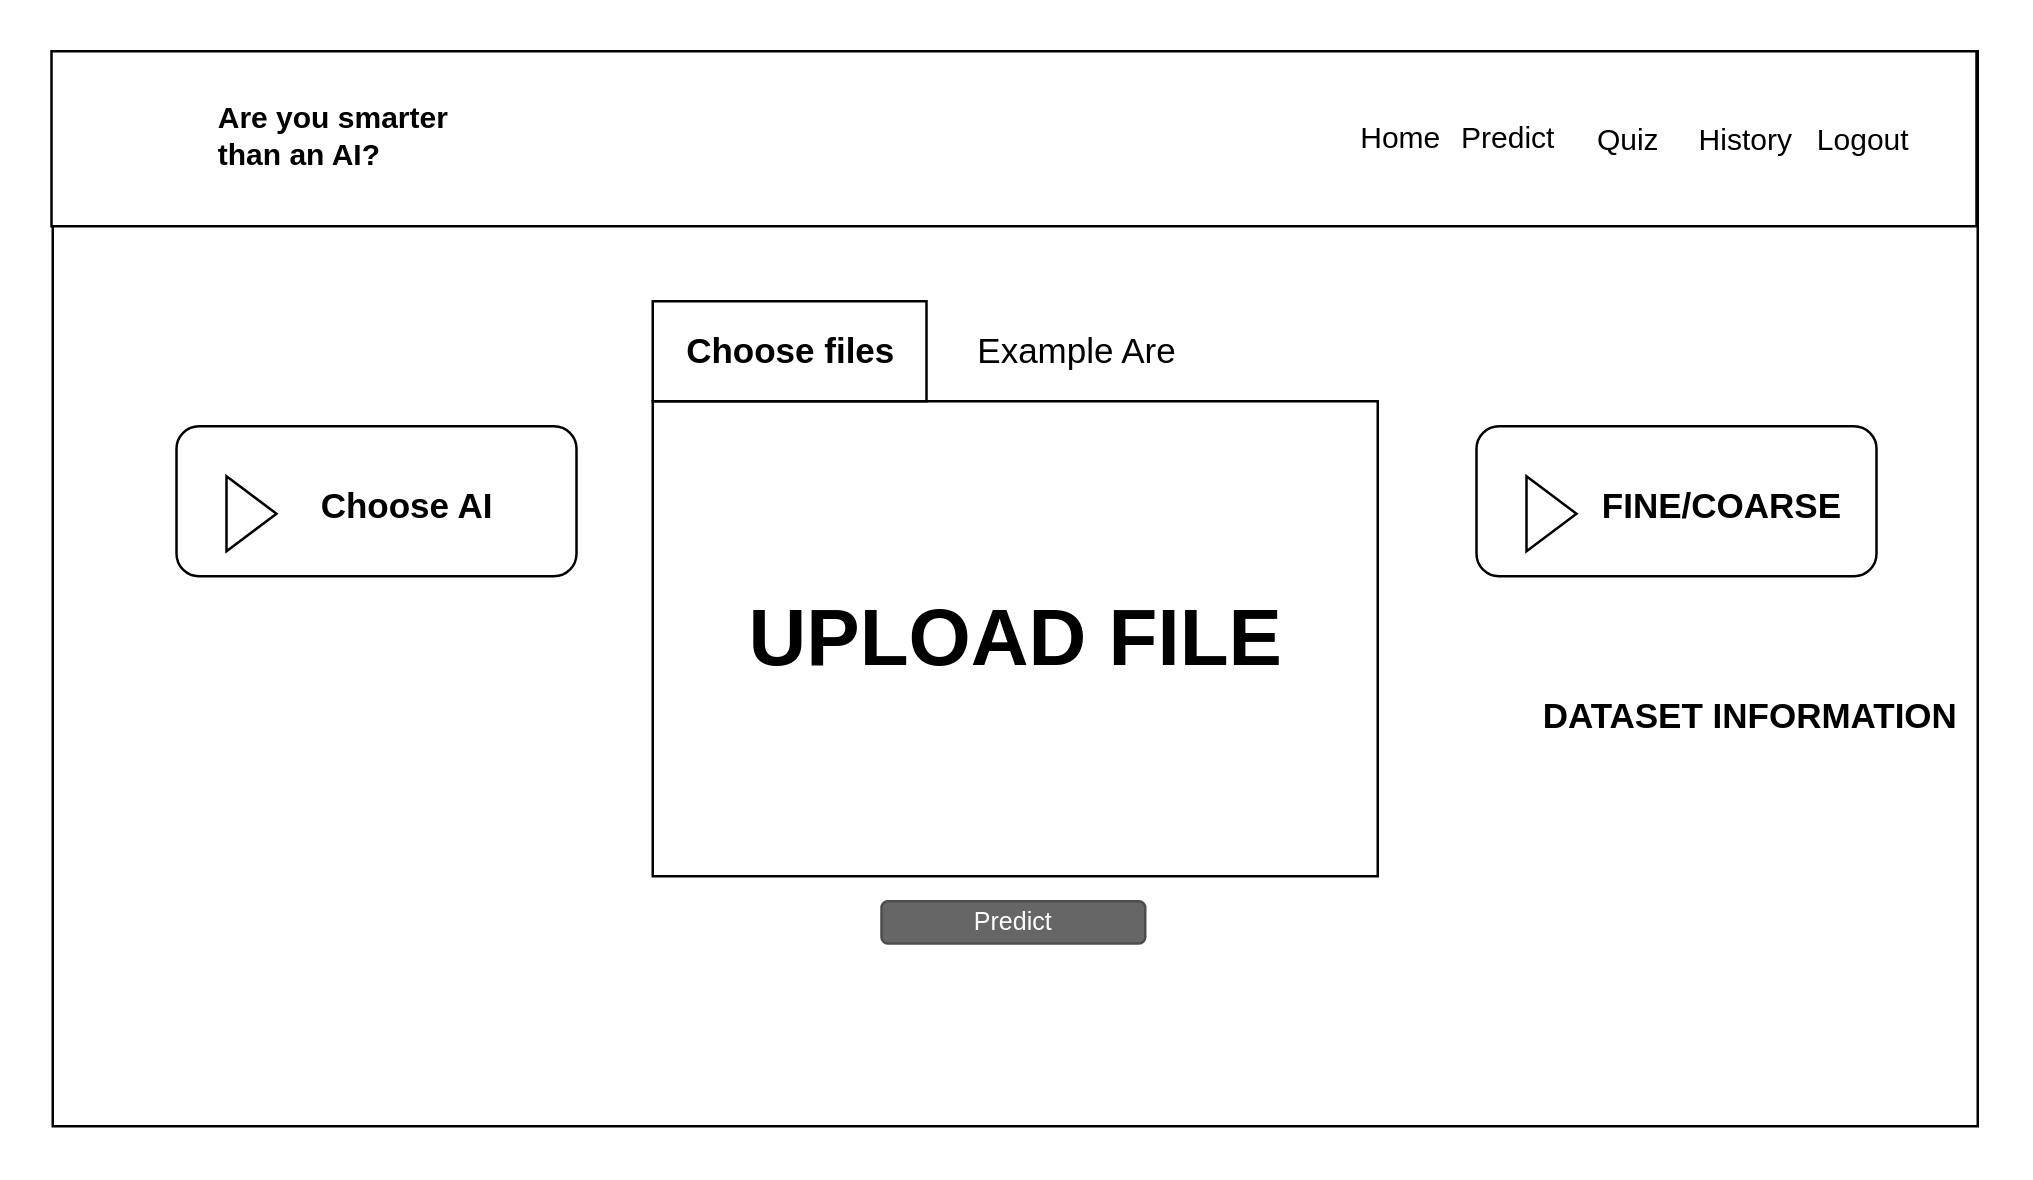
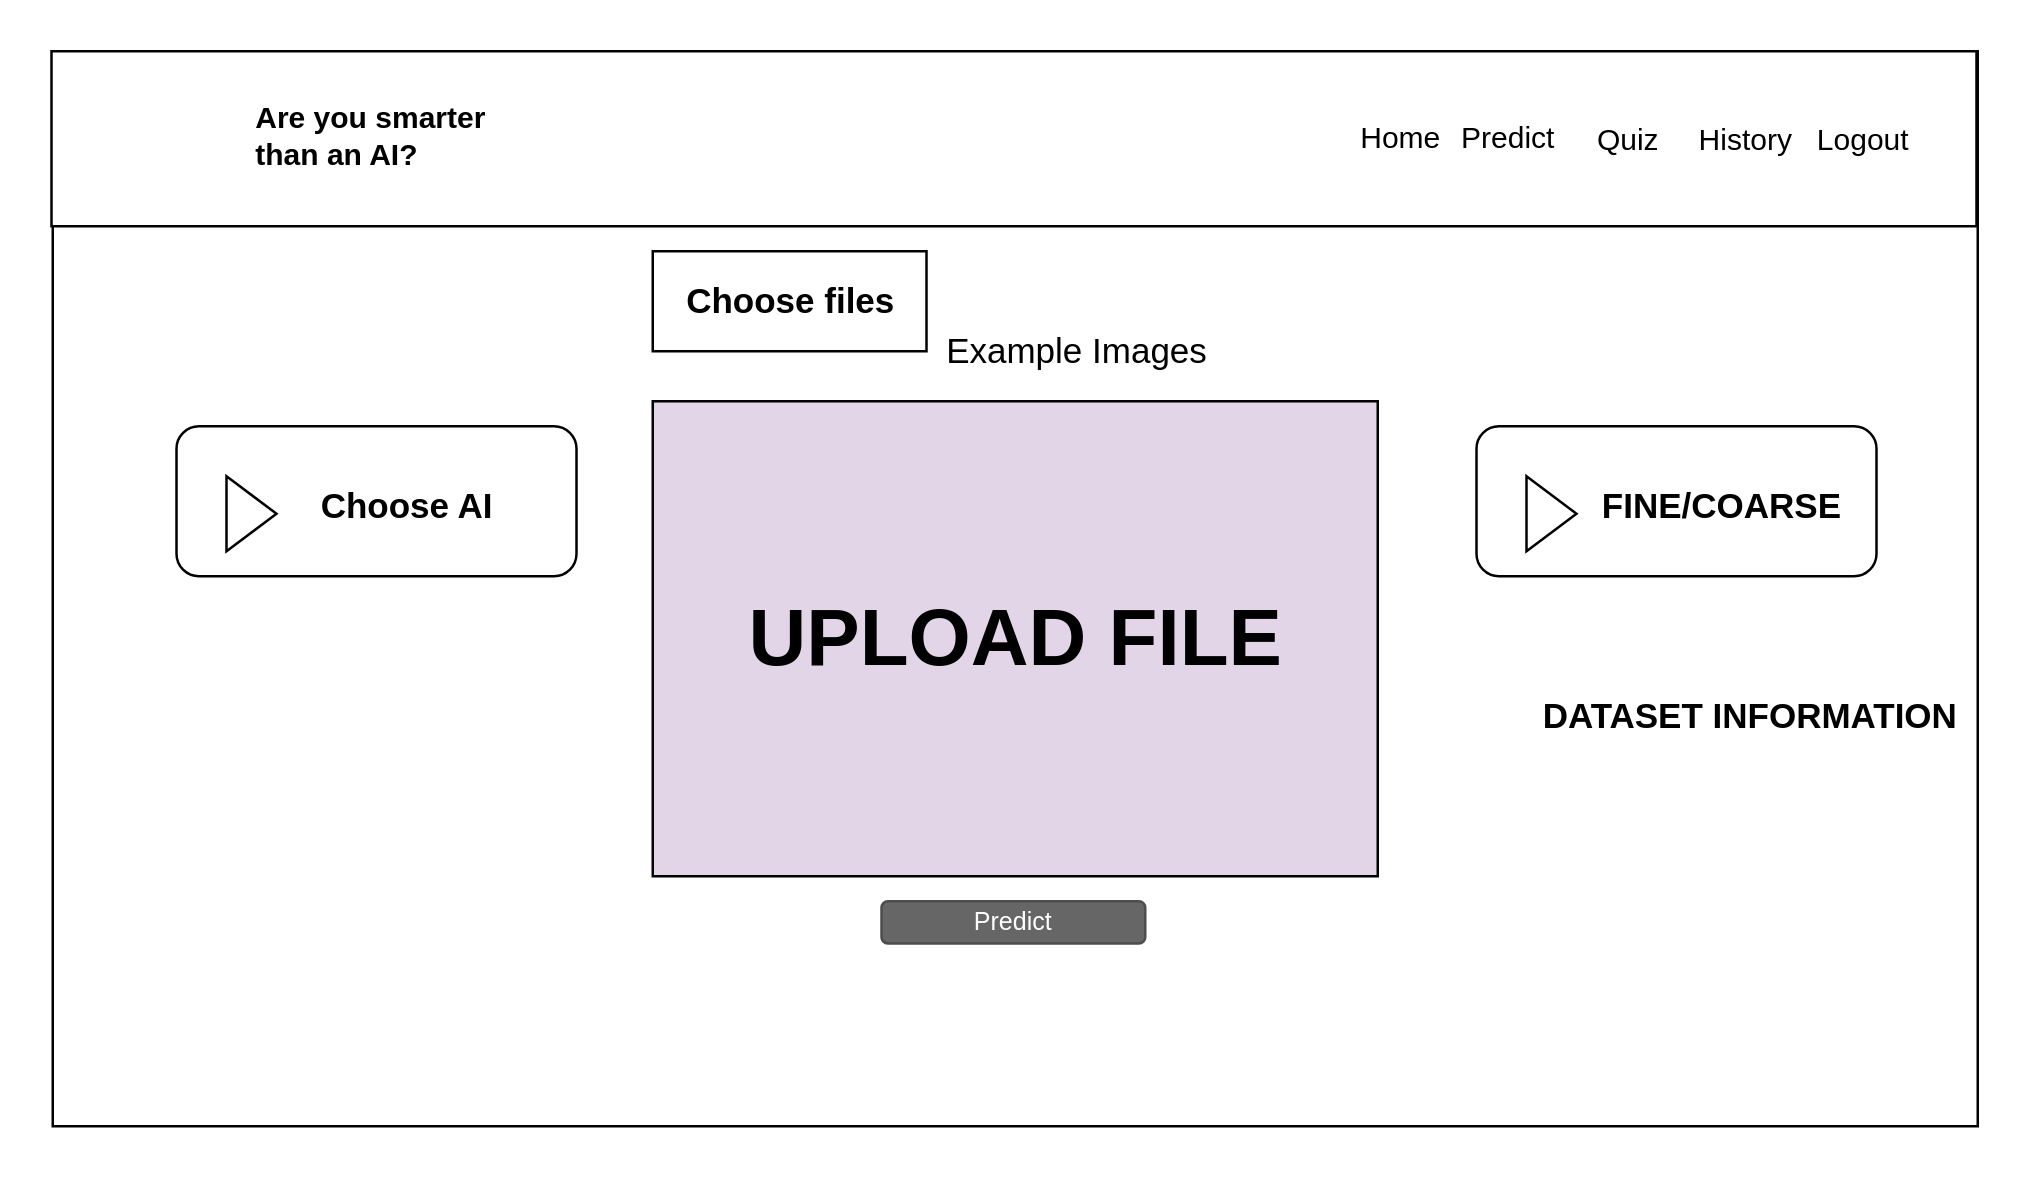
node "Are you smarter than an AI?": moved (339, 136) -> (376, 136)
node "Choose files": moved (789, 351) -> (789, 301)
node "Example Are": label "Example Are" -> "Example Images"
node "UPLOAD FILE": fillcolor #ffffff -> #e1d5e7
